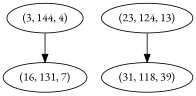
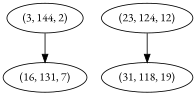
node "(3, 144, 4)": label "(3, 144, 4)" -> "(3, 144, 2)"
node "(23, 124, 13)": label "(23, 124, 13)" -> "(23, 124, 12)"
node "(31, 118, 39)": label "(31, 118, 39)" -> "(31, 118, 19)"
